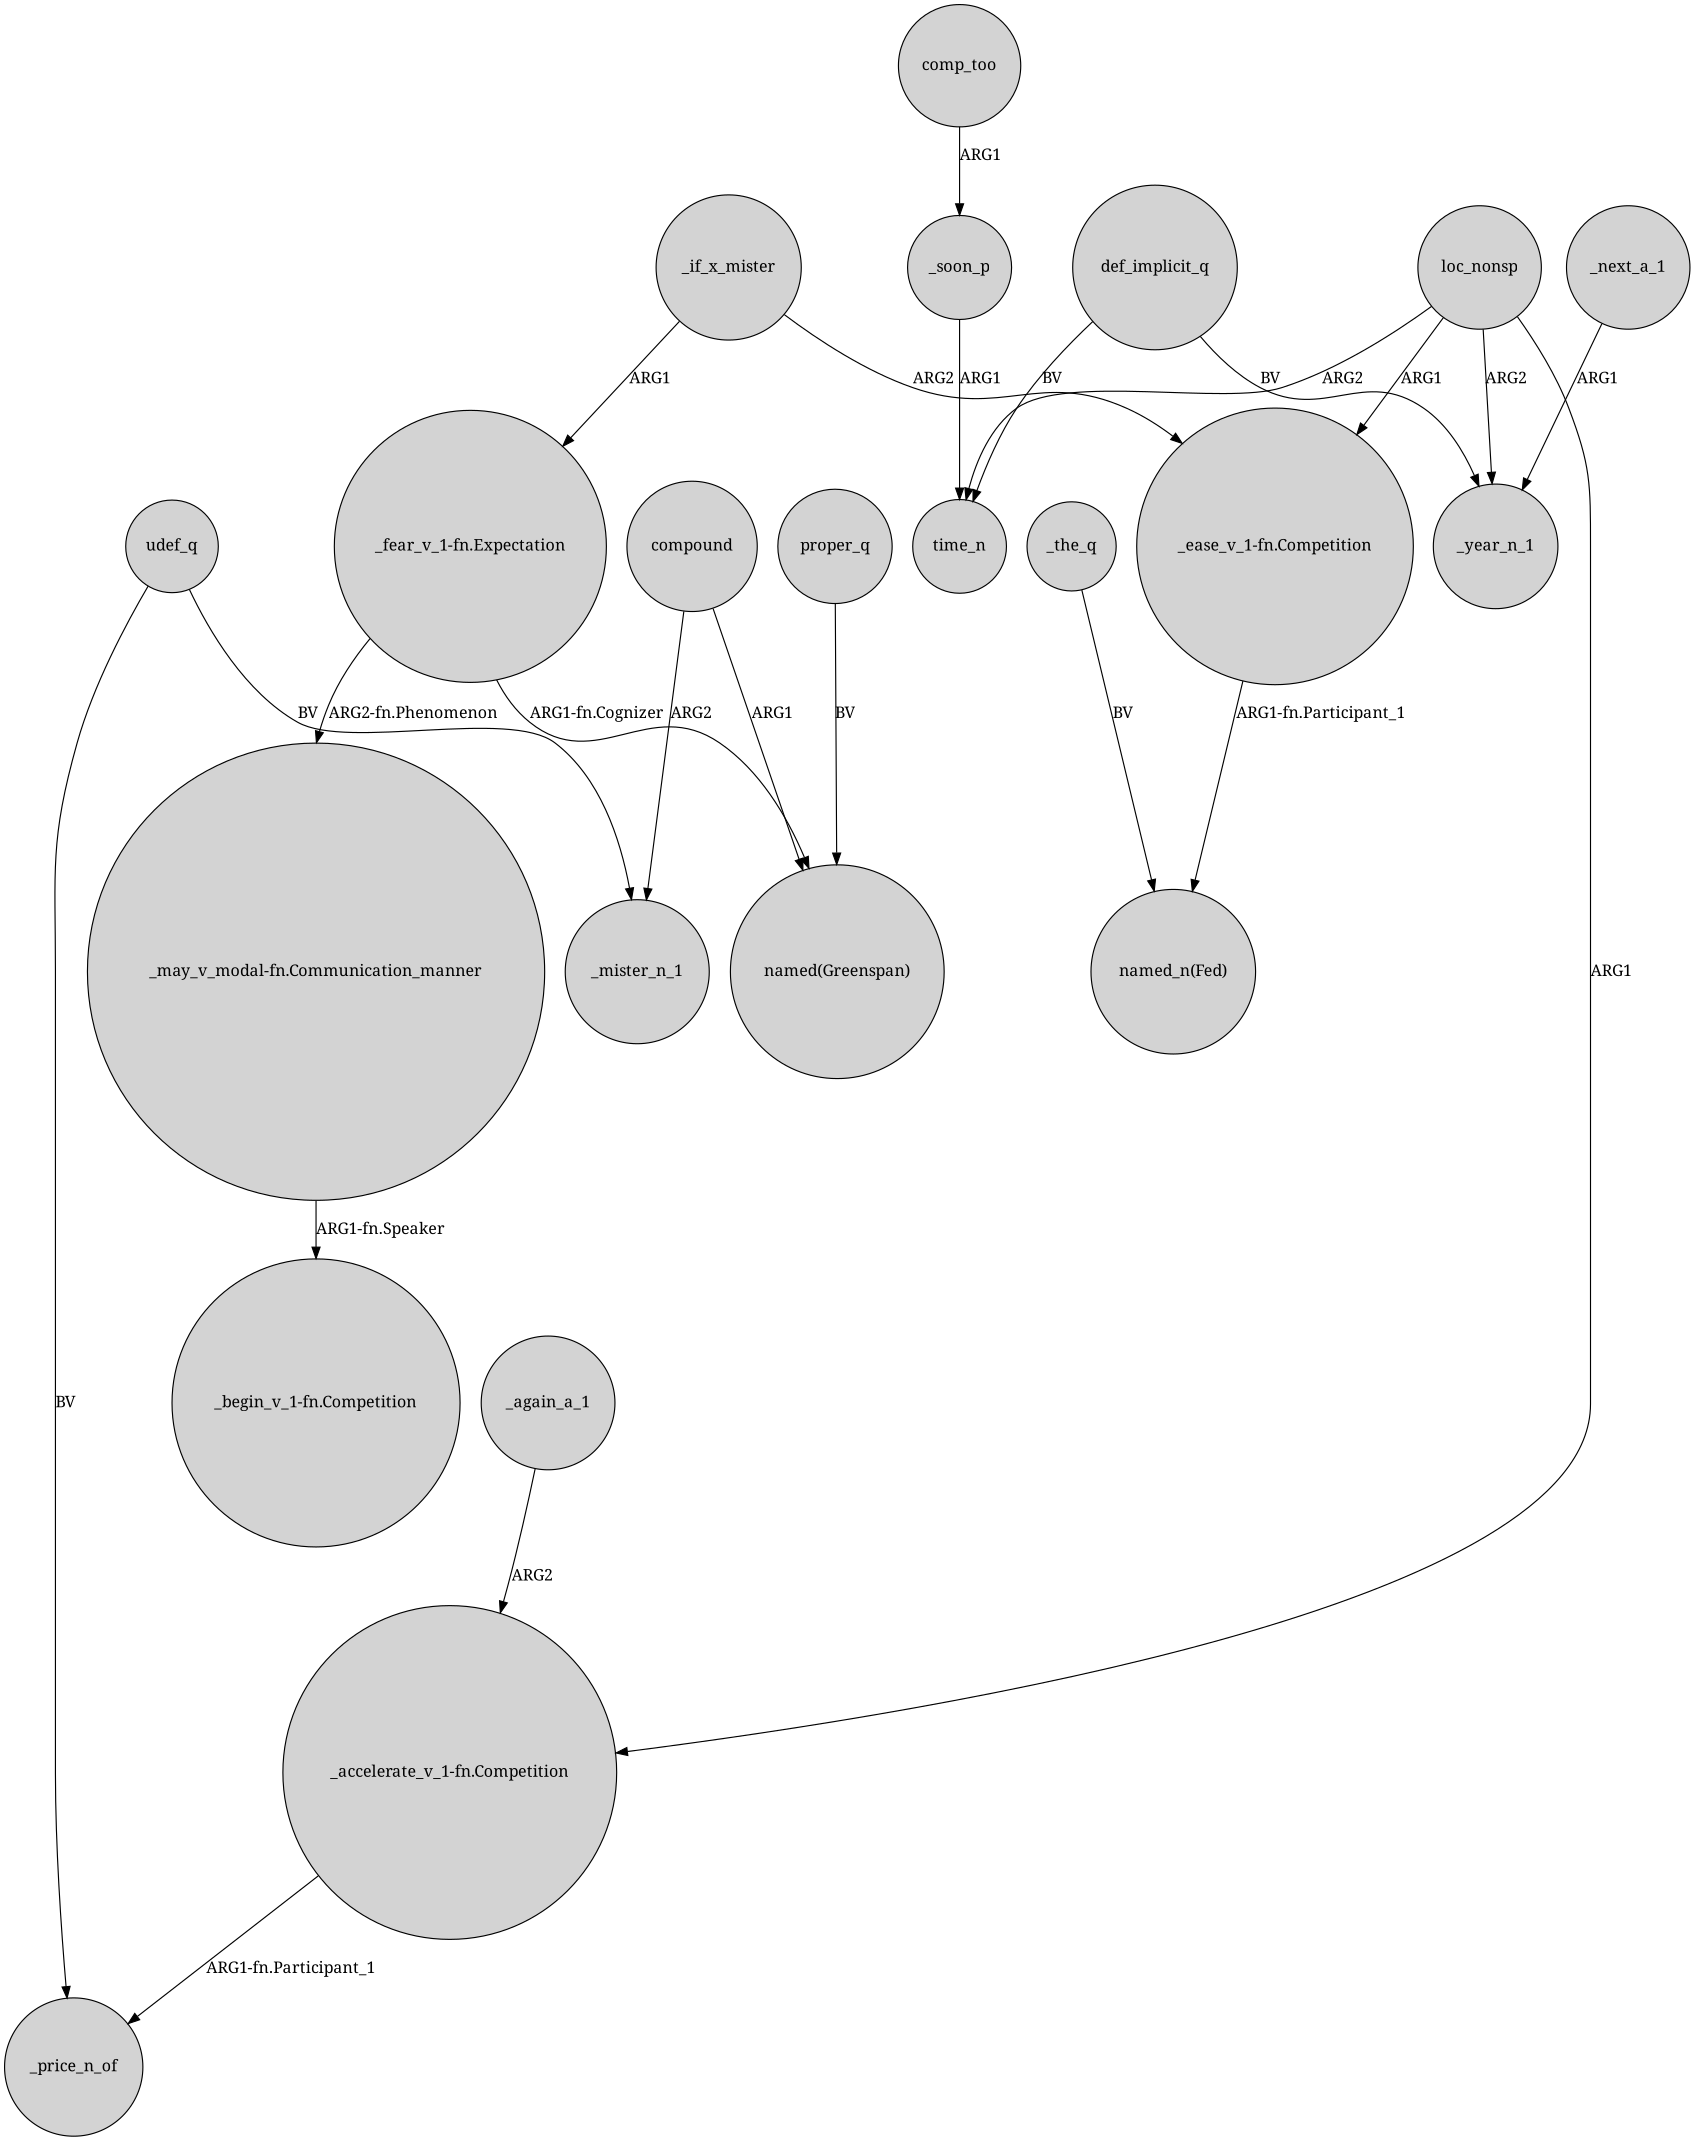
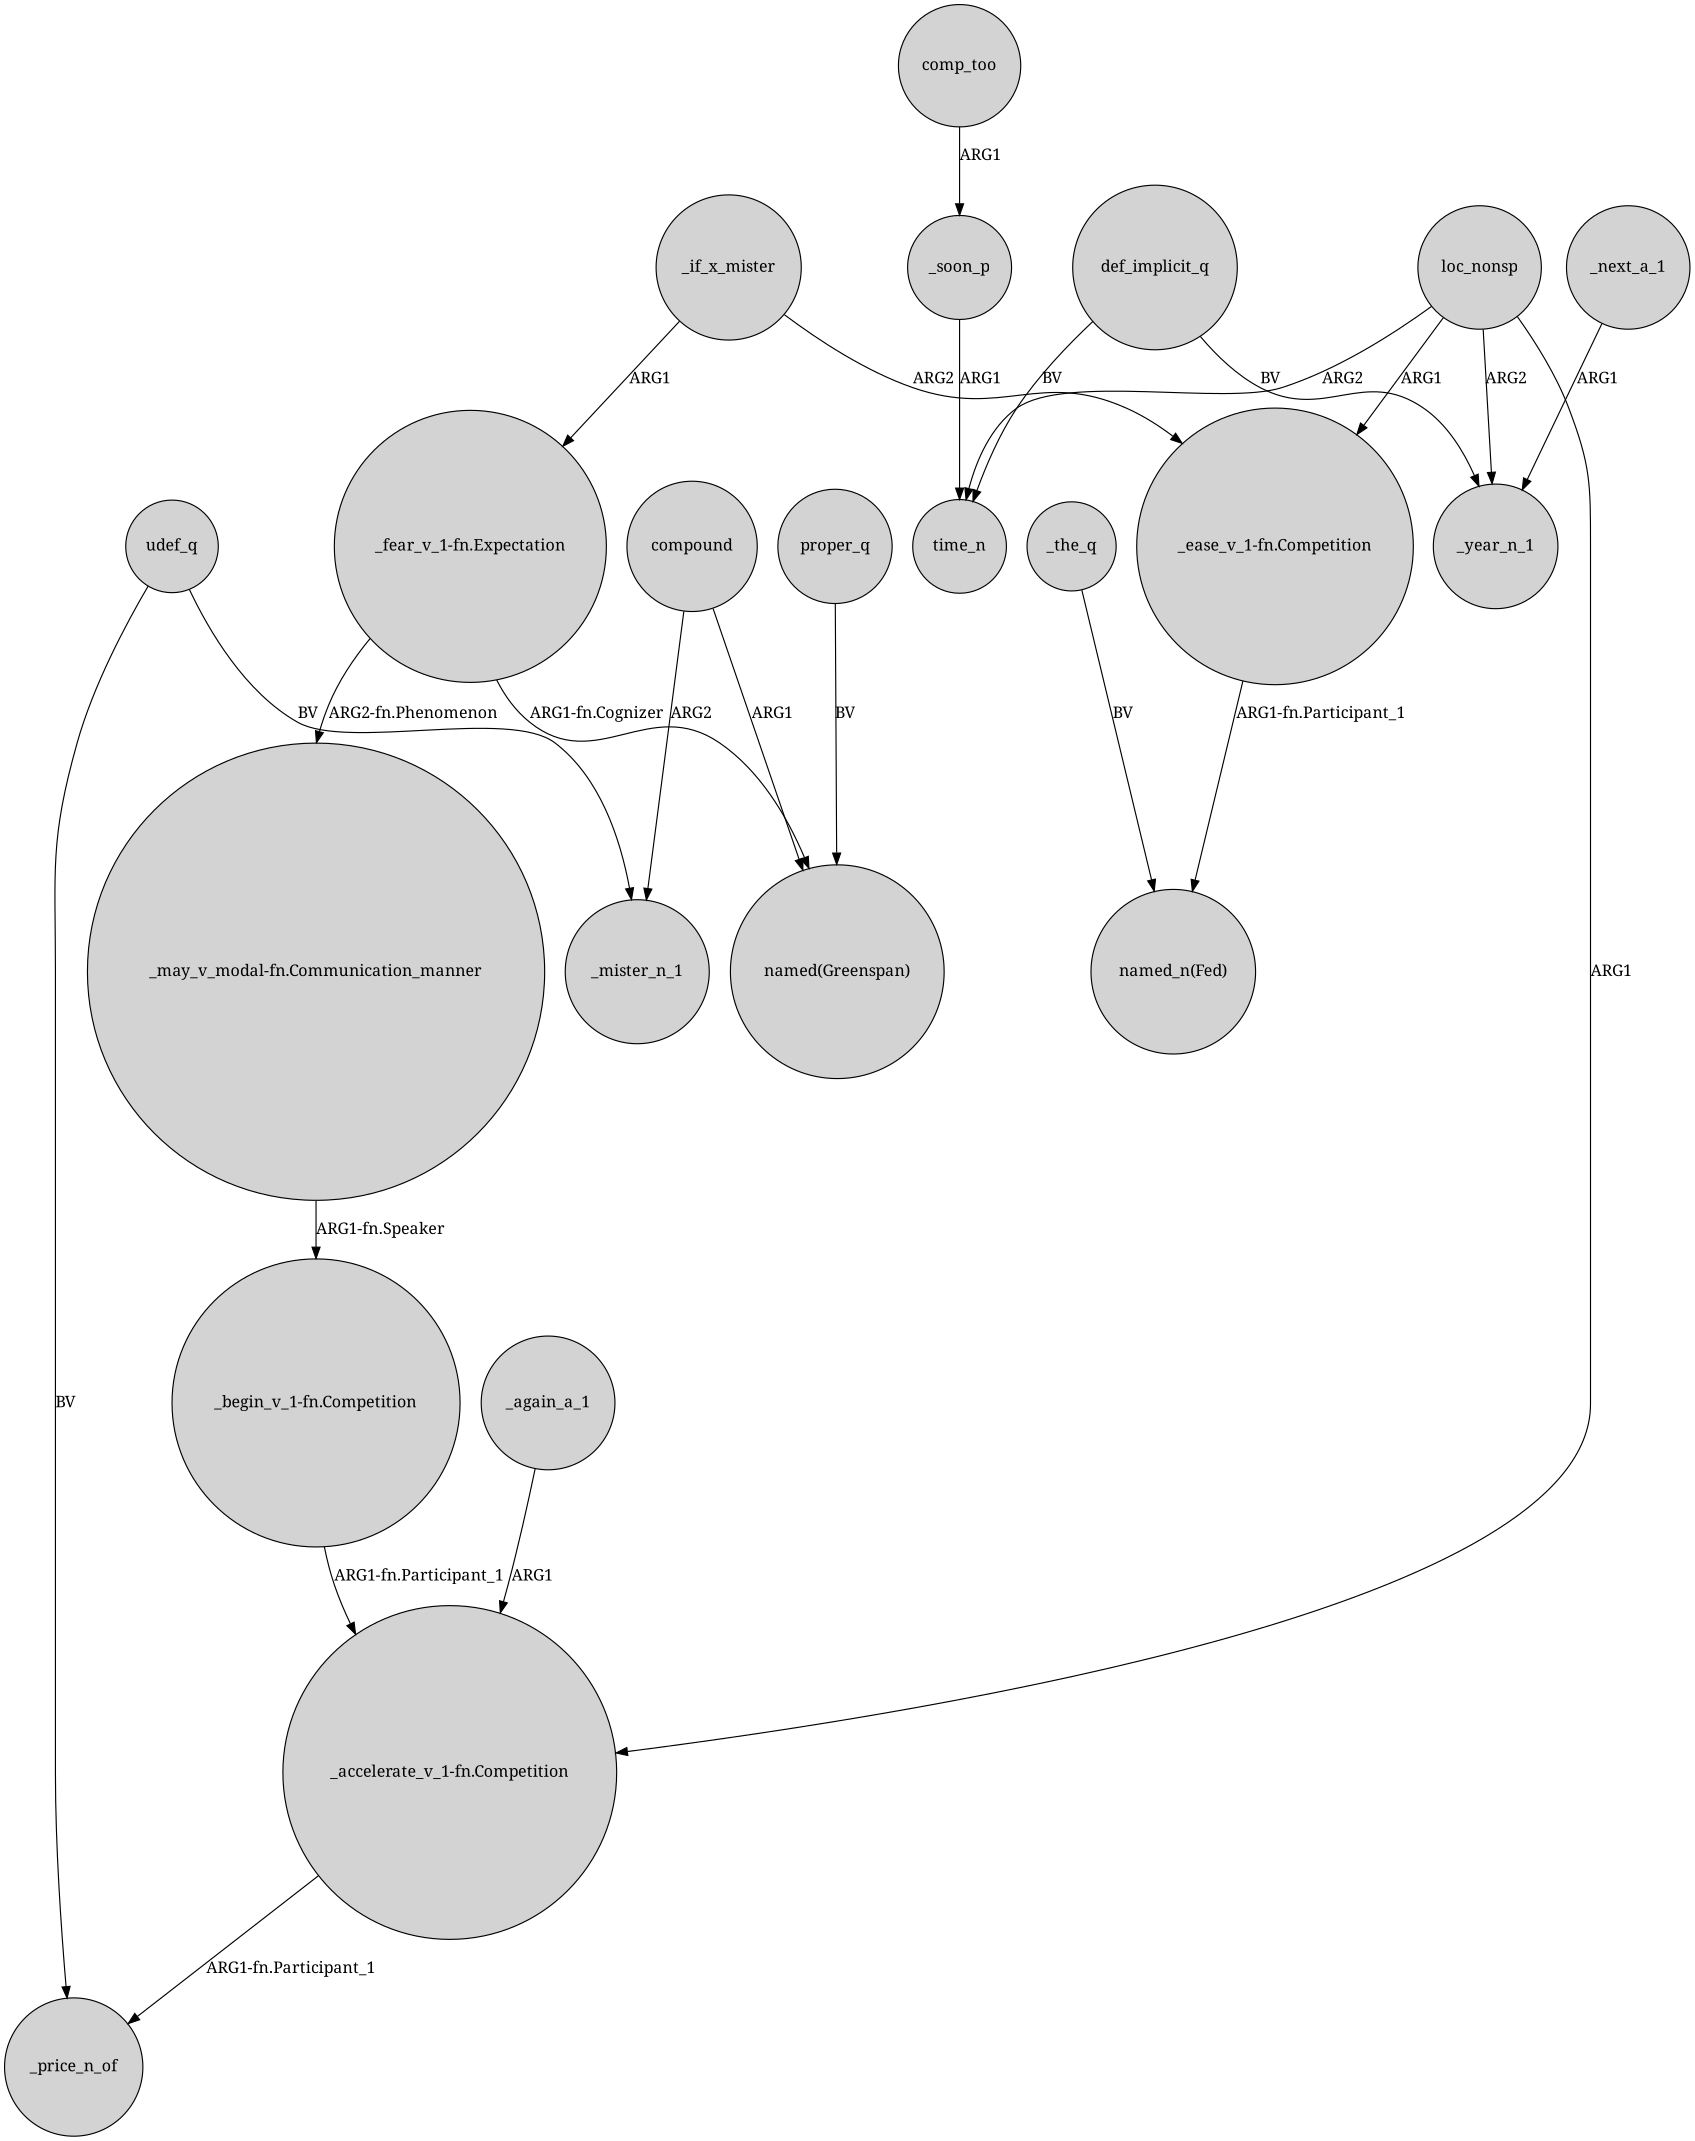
edge "_again_a_1" -> "_accelerate_v_1-fn.Competition": label "ARG2" -> "ARG1"
edge "_begin_v_1-fn.Competition" -> "_accelerate_v_1-fn.Competition": added, label "ARG1-fn.Participant_1"
